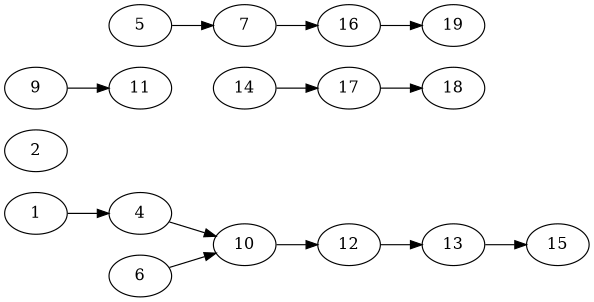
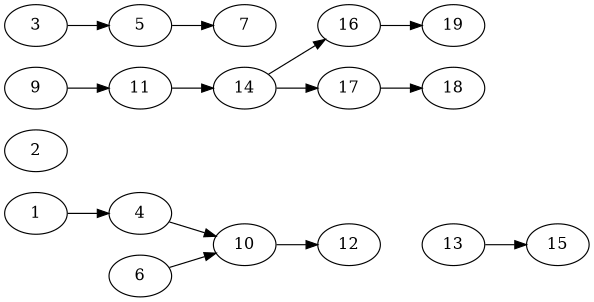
node "3": added
edge "7" -> "16": now "14" -> "16"
edge "11" -> "14": added
edge "12" -> "13": removed
